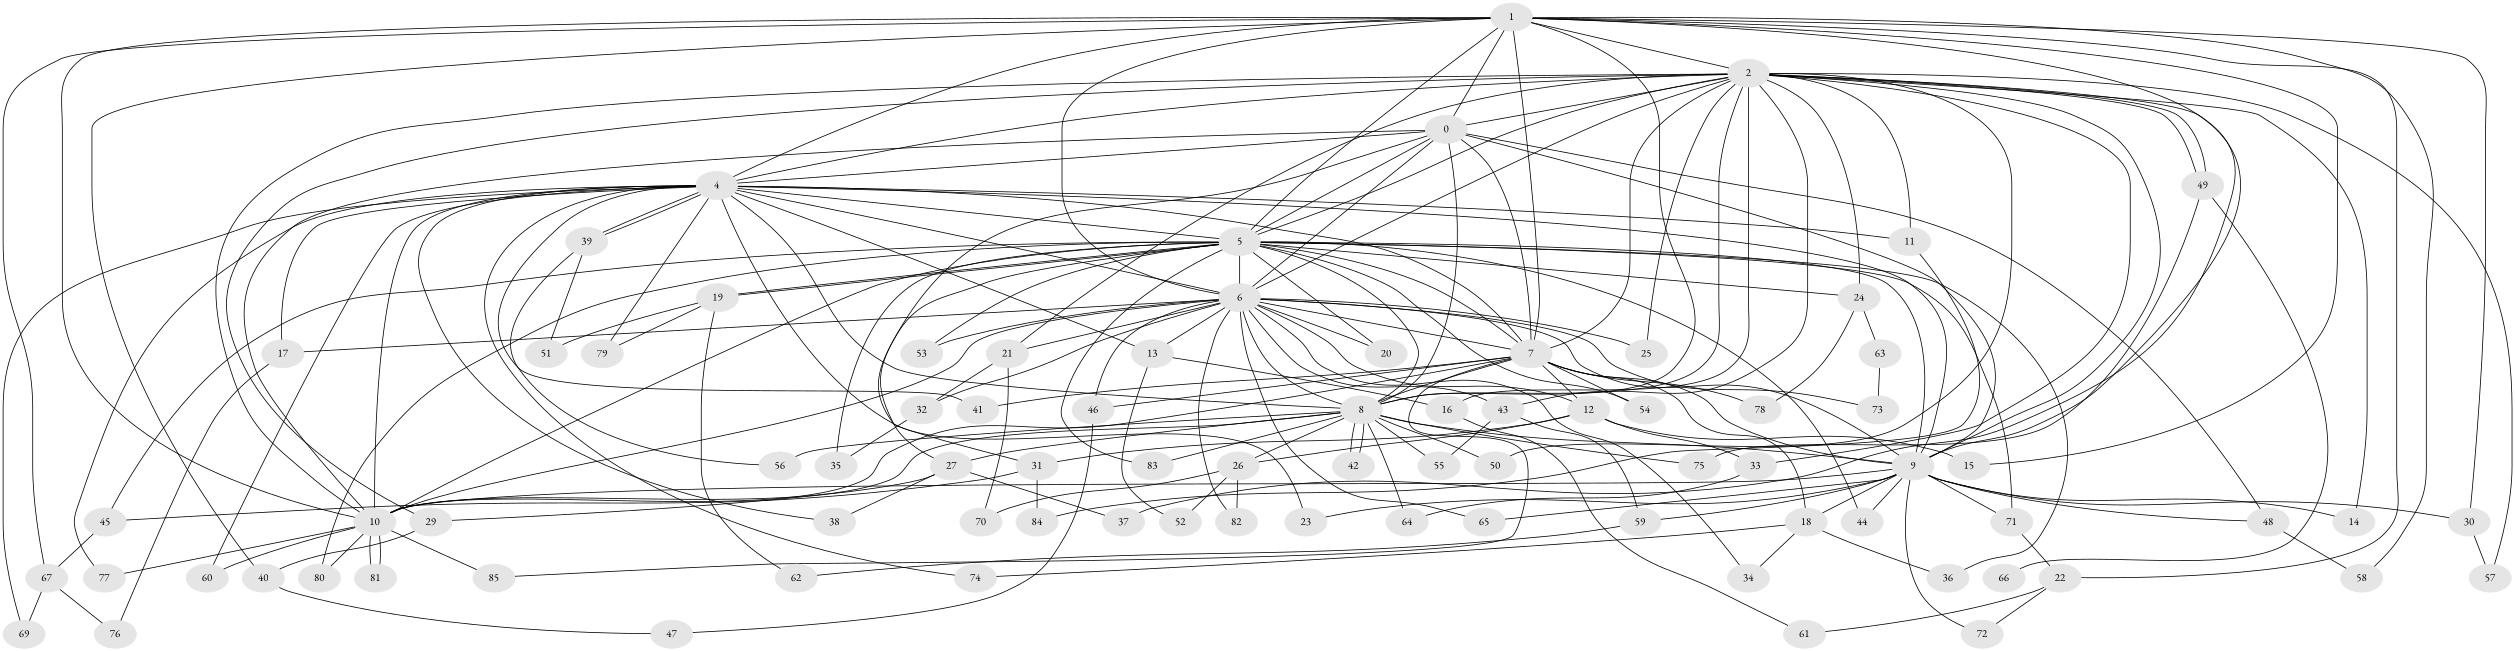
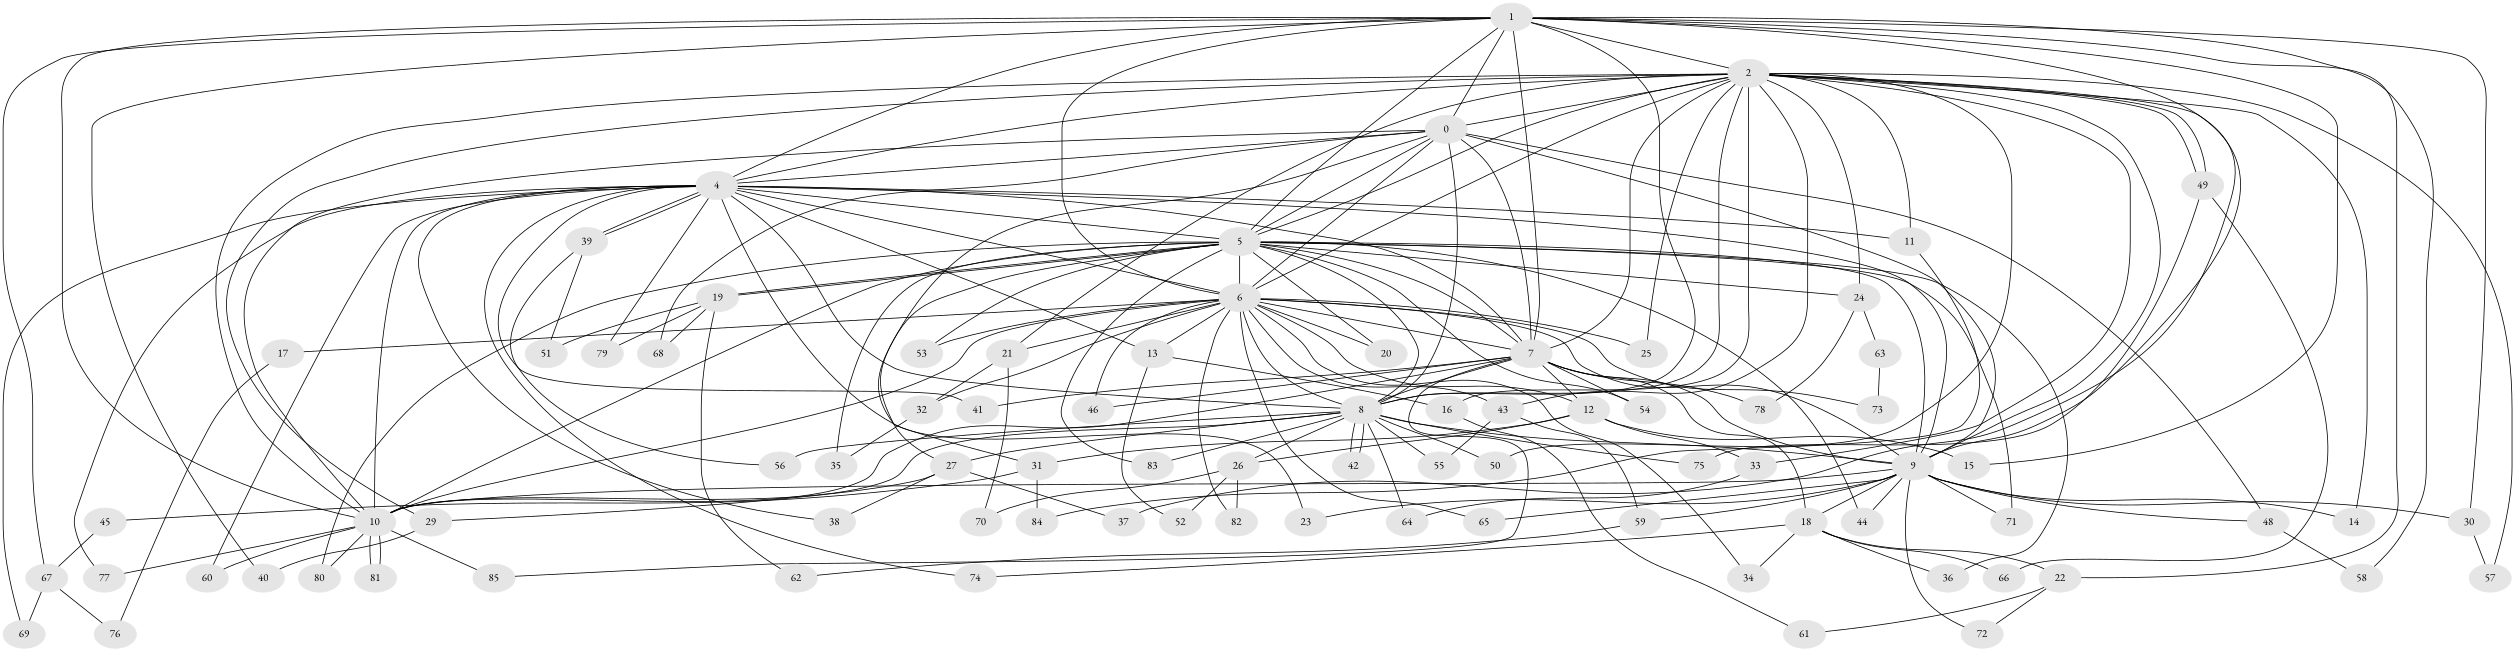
edge "4" -- "17": removed
edge "5" -- "45": removed
node "68": added
edge "71" -- "22": now "18" -- "22"
edge "18" -- "66": added
node "47": removed
